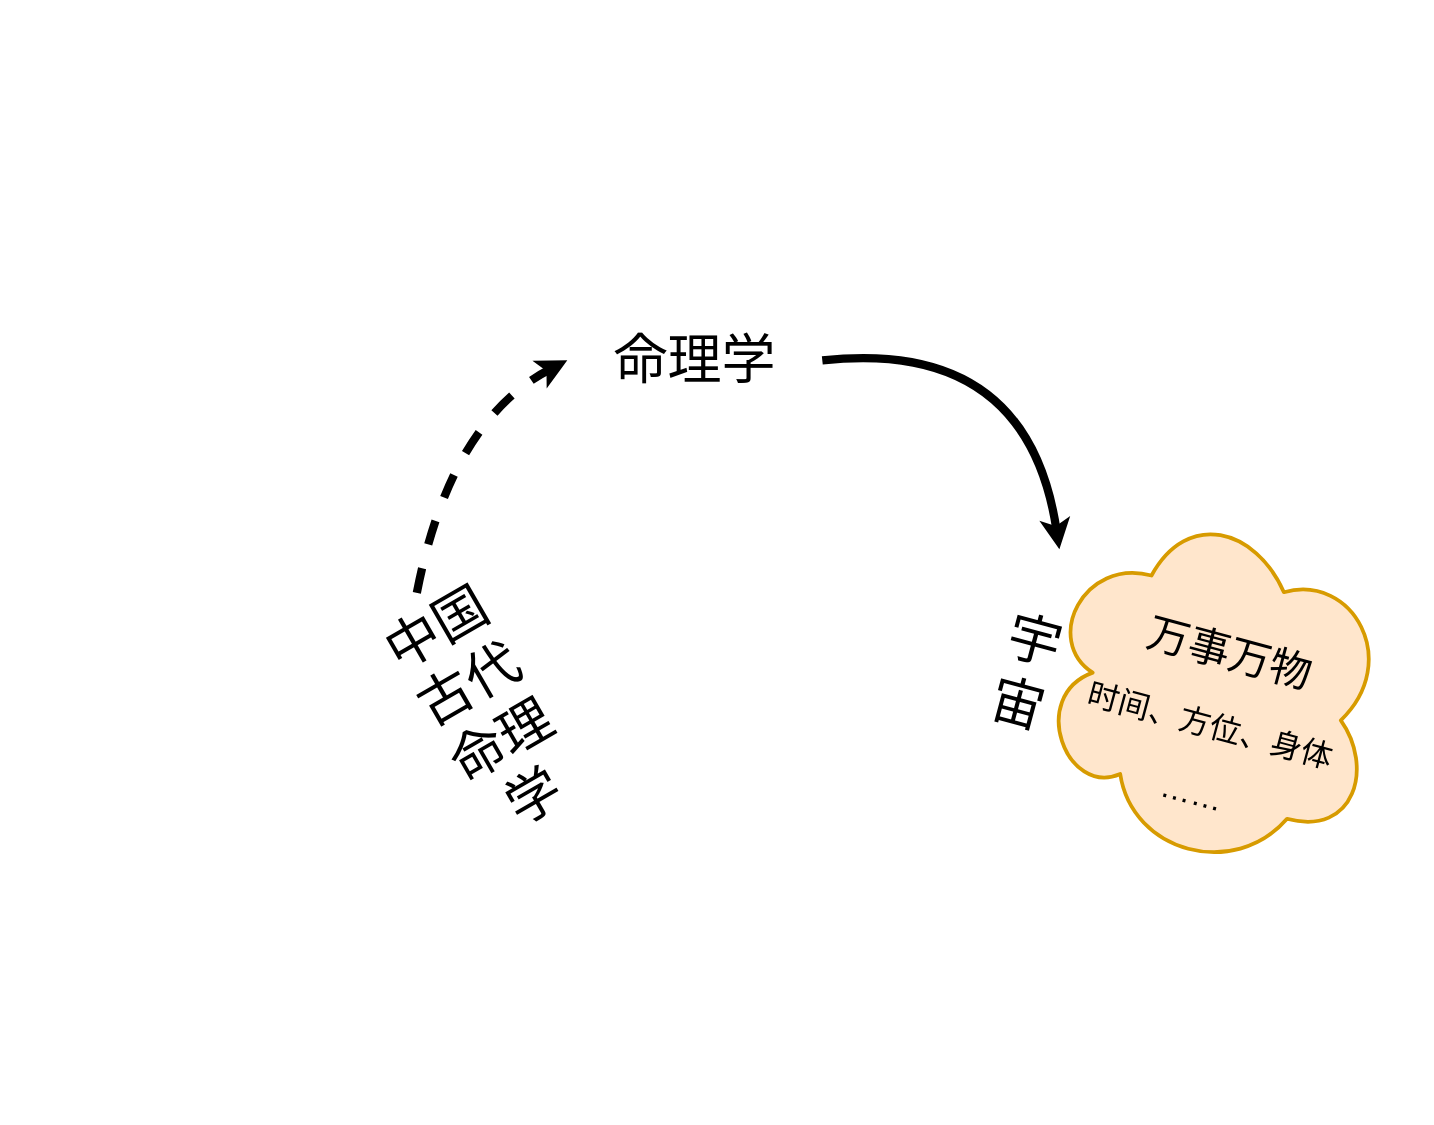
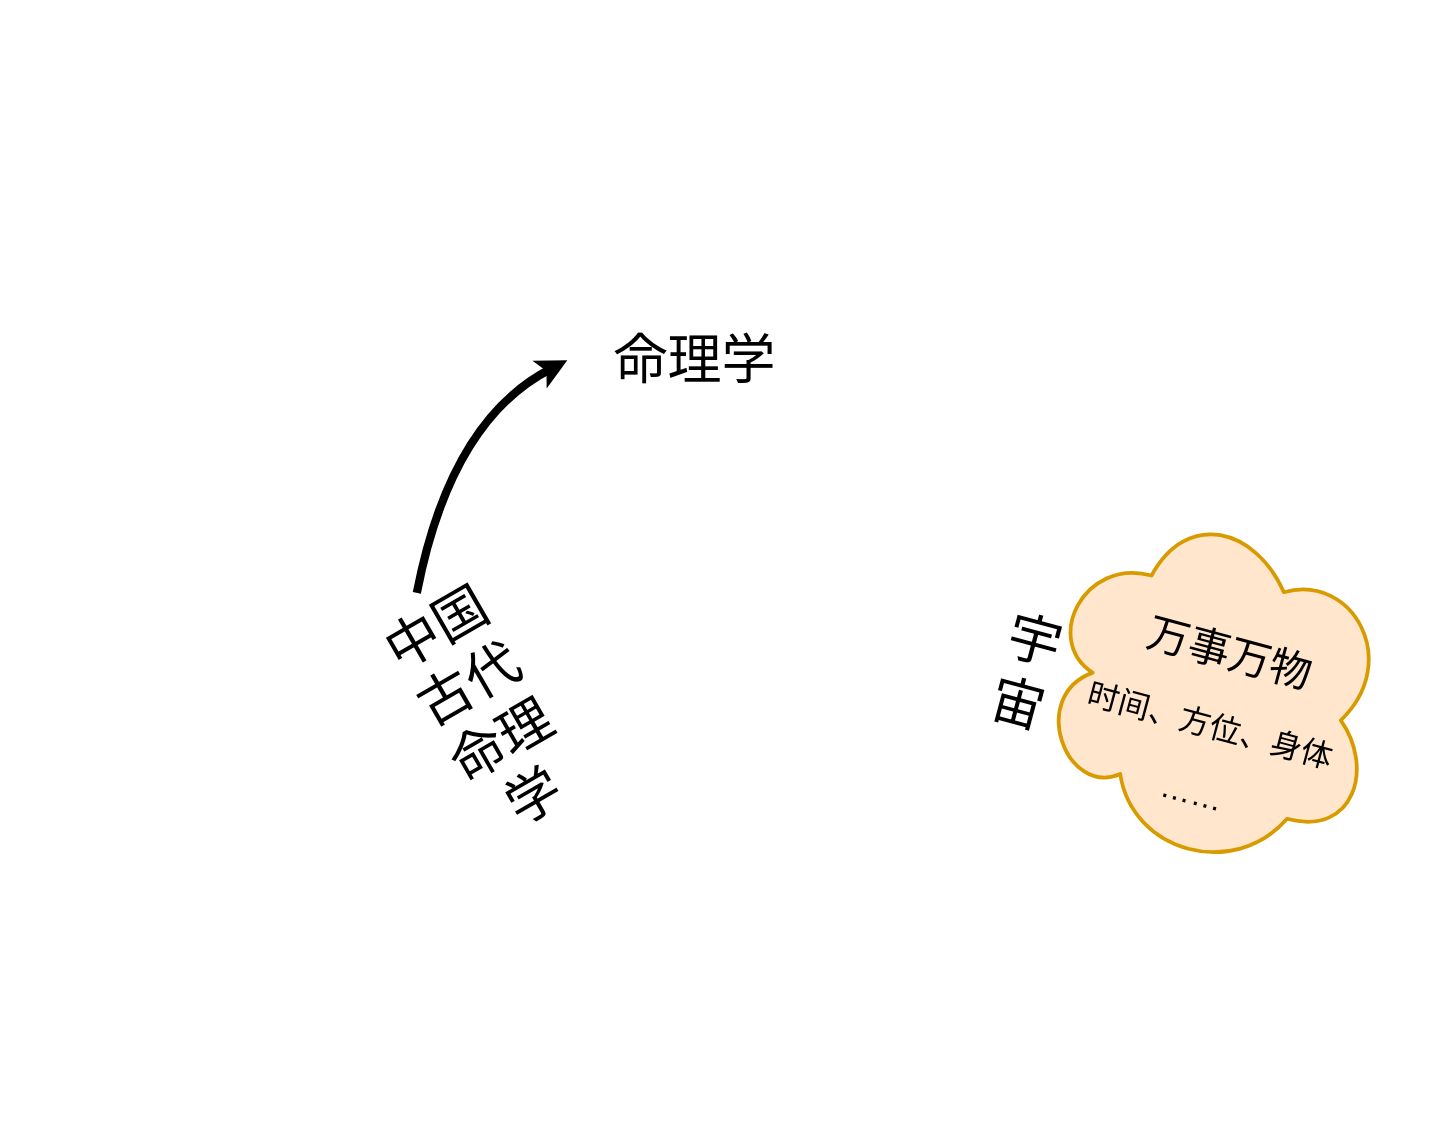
edge "命理学" -> "宇宙": removed
edge "中国古代 命理学" -> "命理学": style dashed -> solid
